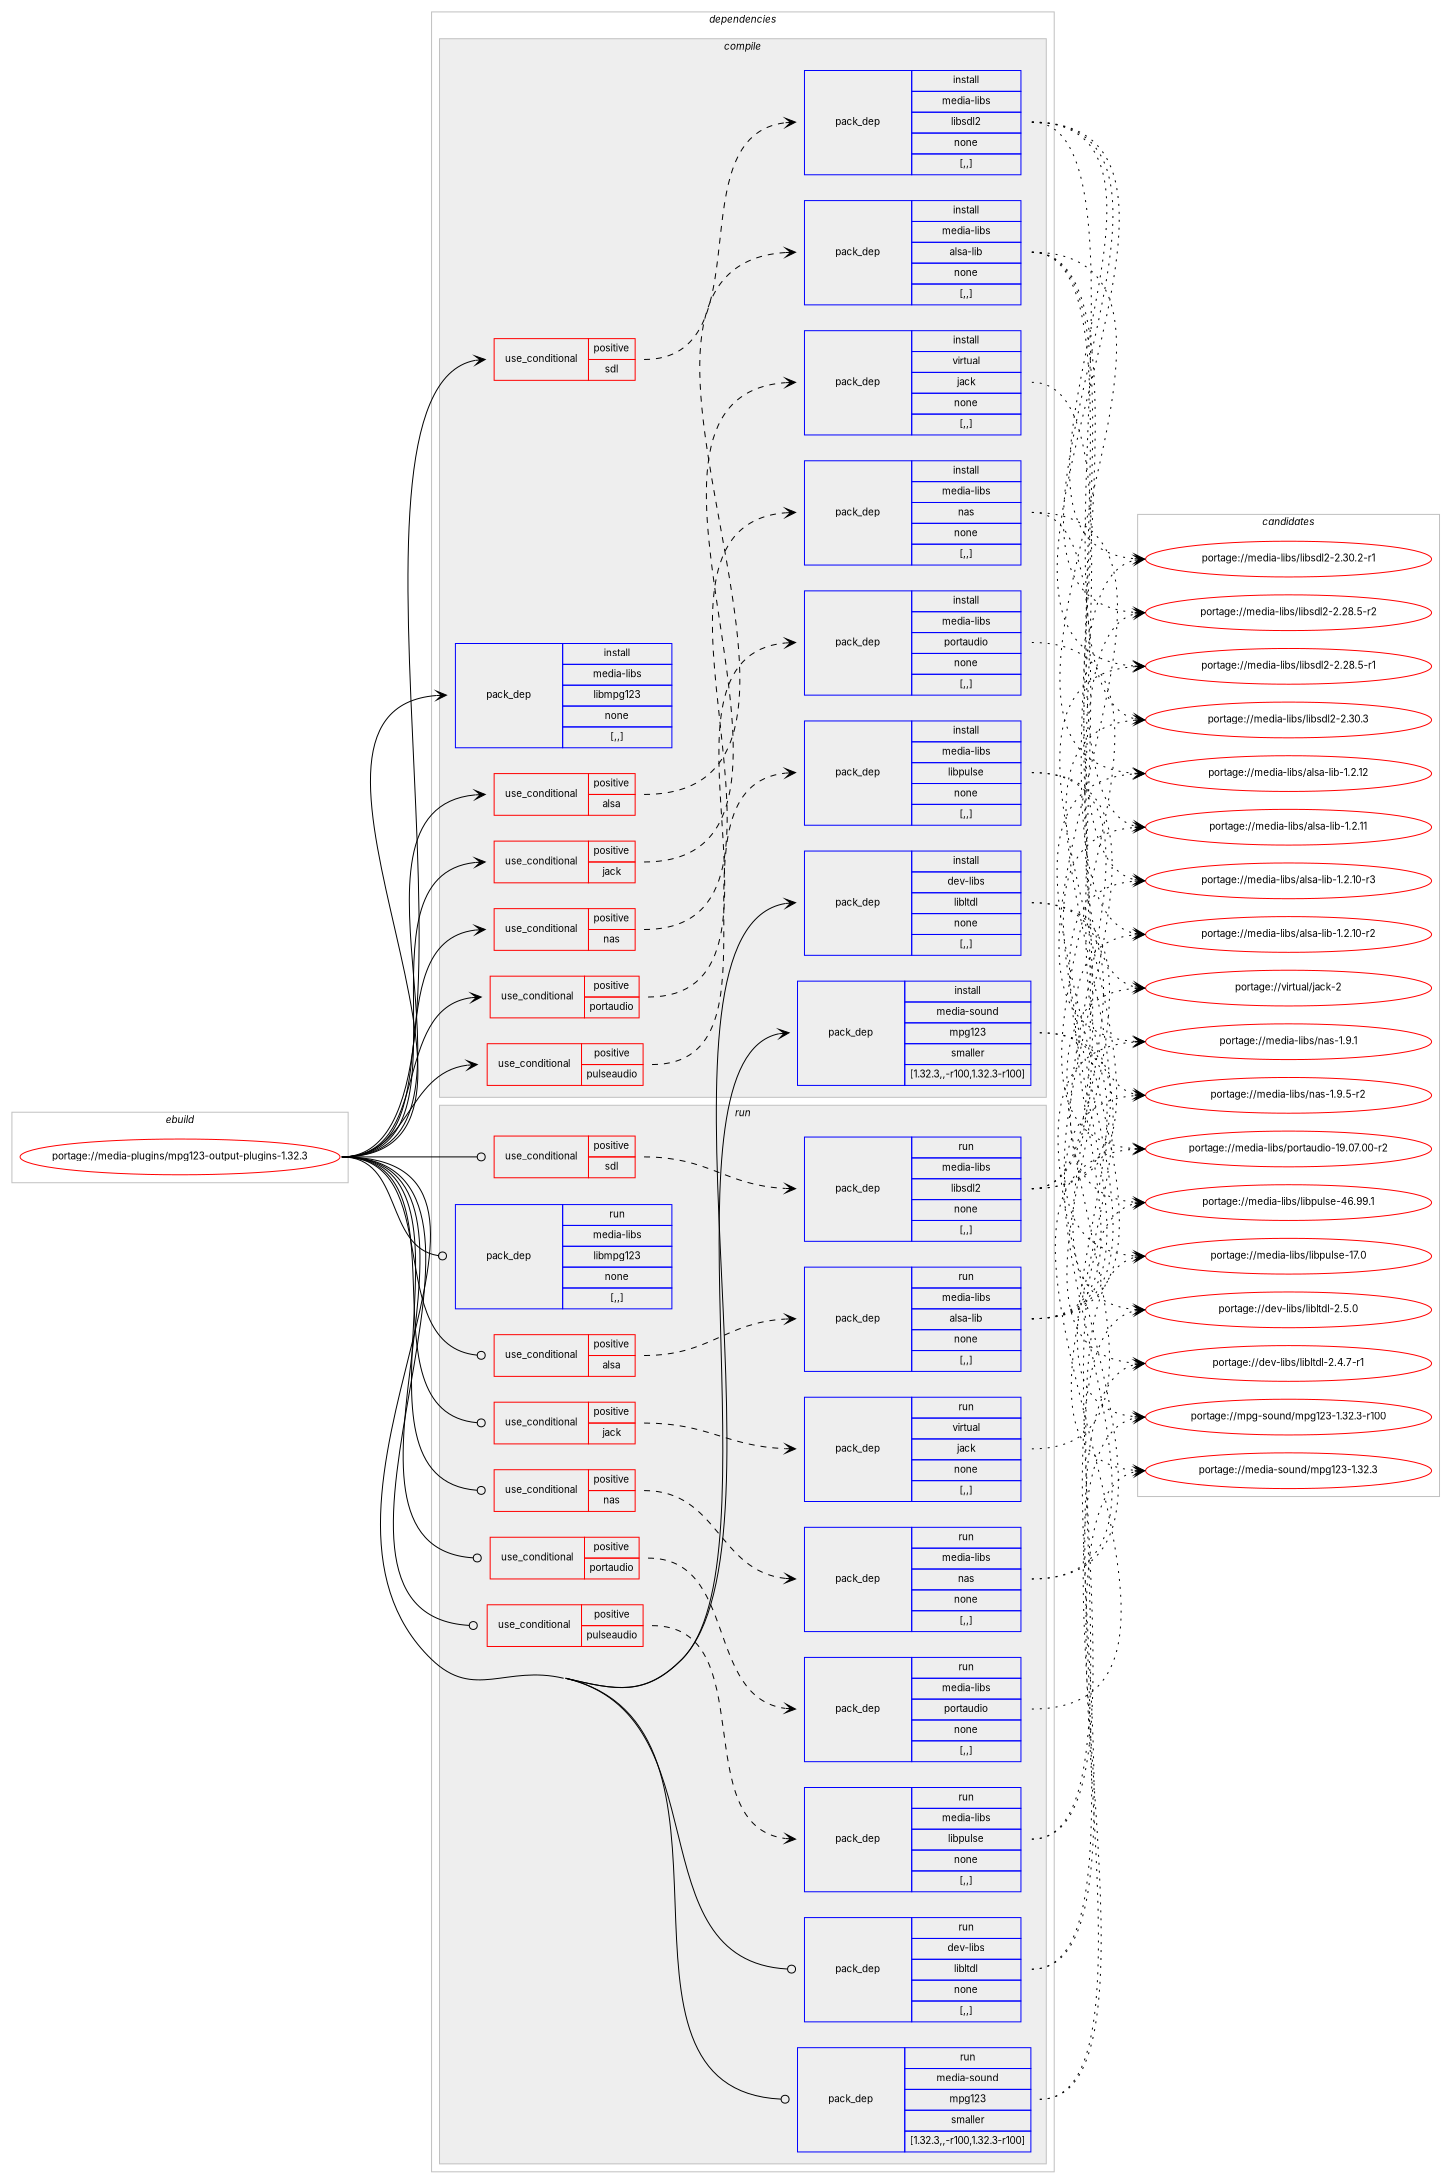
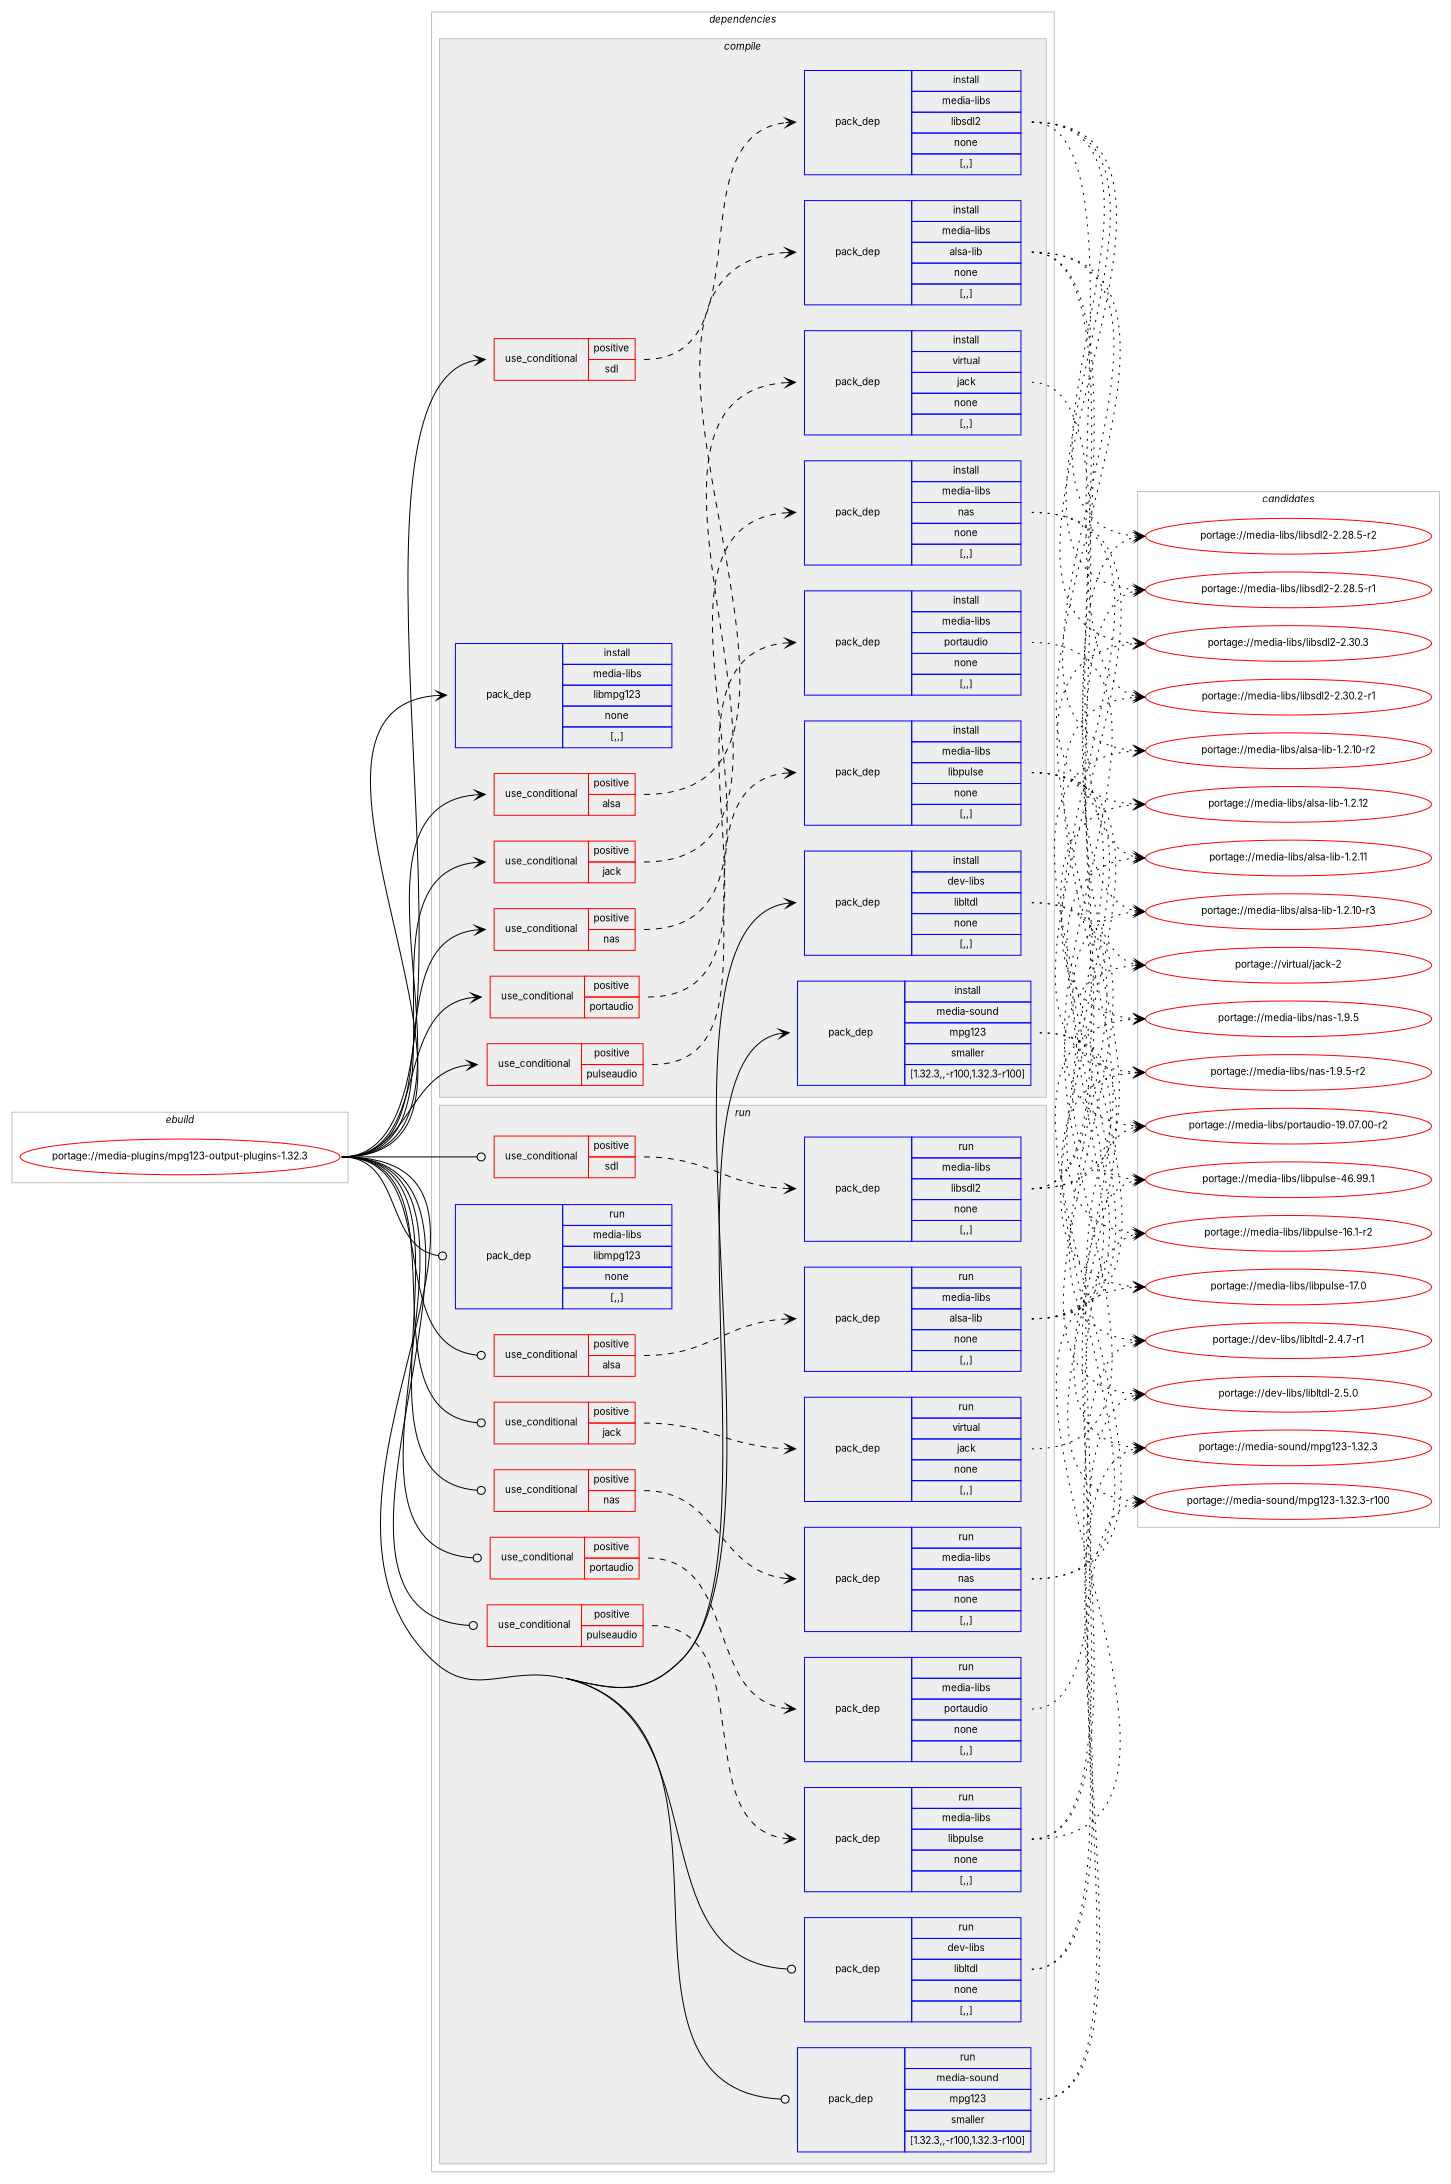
node "portage://media-libs/nas-1.9.1": label "portage://media-libs/nas-1.9.1" -> "portage://media-libs/nas-1.9.5"
node "portage://media-libs/libpulse-16.1-r2": added
node "portage://mpg-sound/mpg123-1.32.3-r100": label "portage://mpg-sound/mpg123-1.32.3-r100" -> "portage://media-sound/mpg123-1.32.3-r100"
